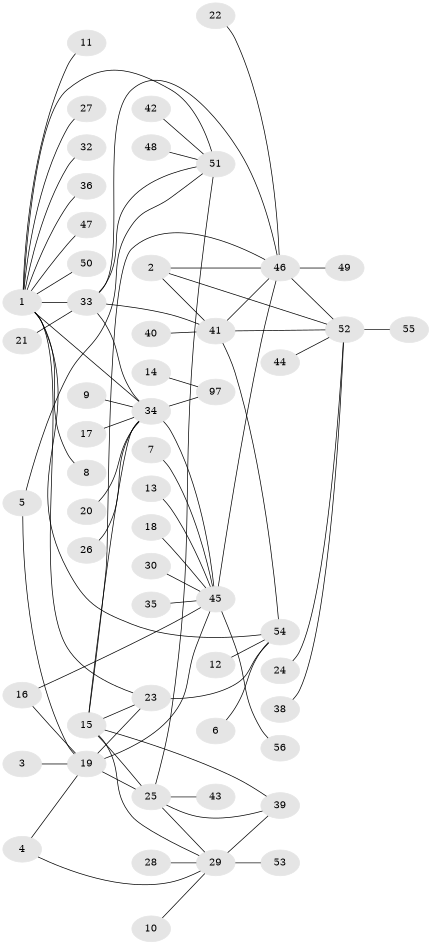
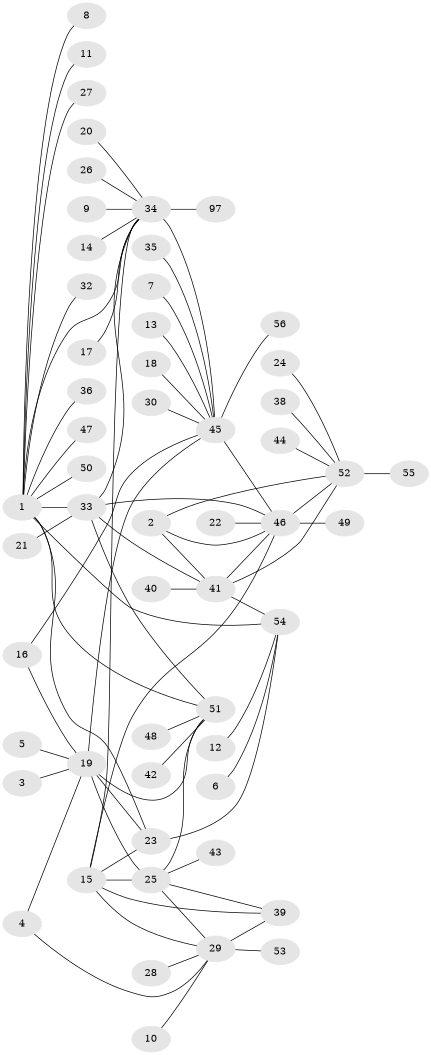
edge "51" -- "5": now "51" -- "19"
edge "14" -- "97": now "14" -- "34"
